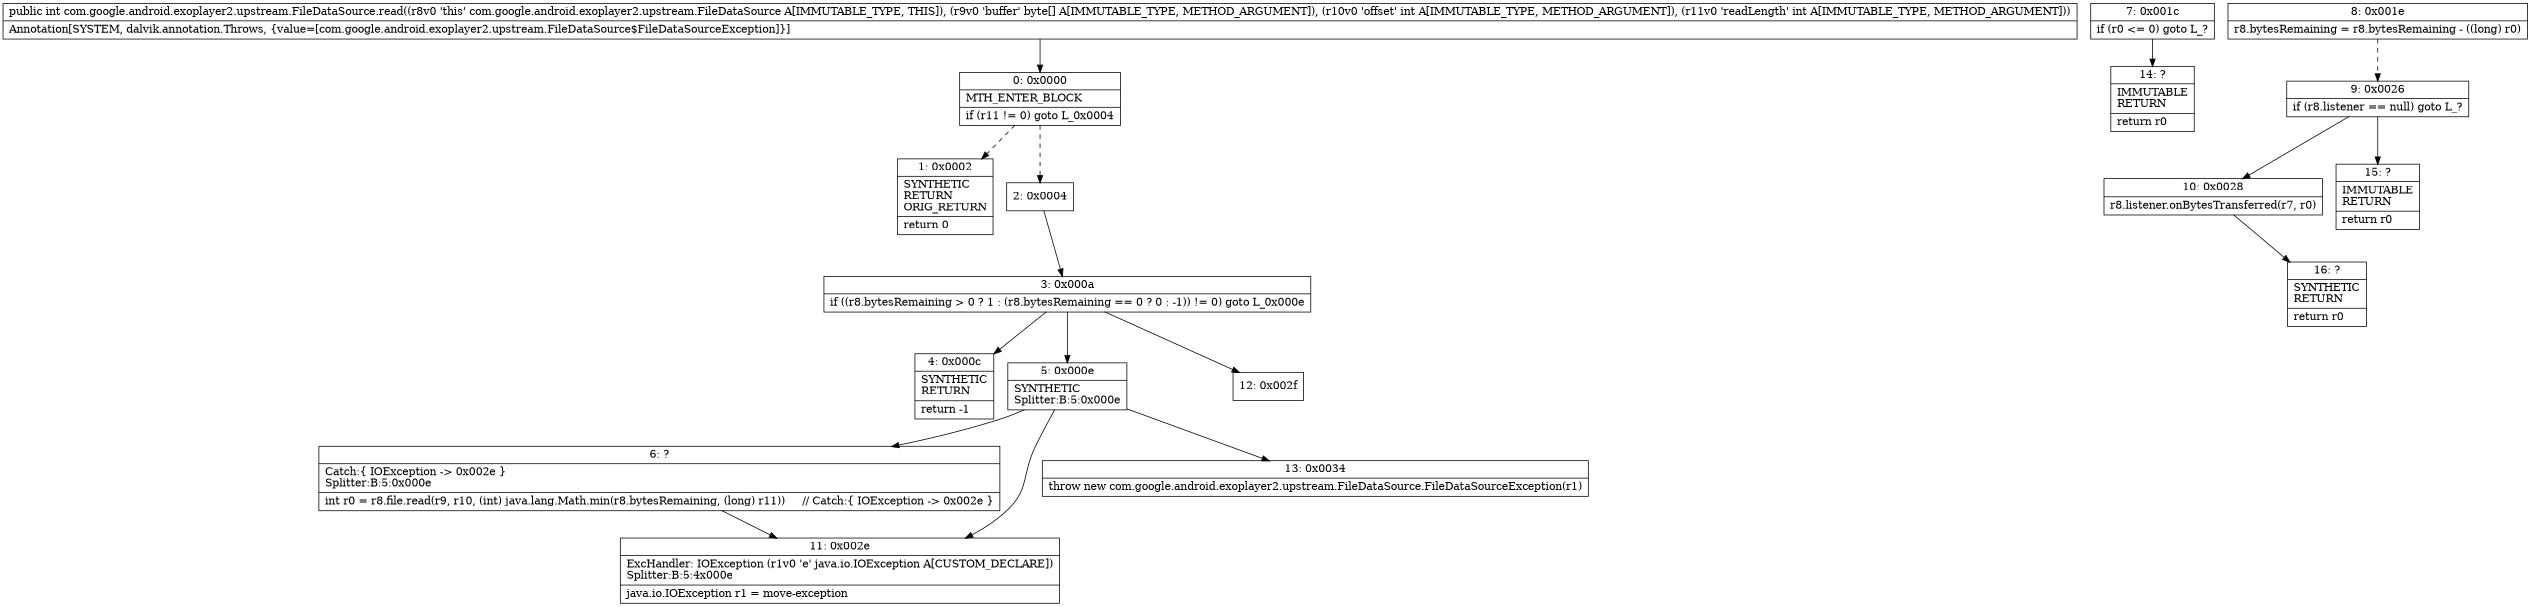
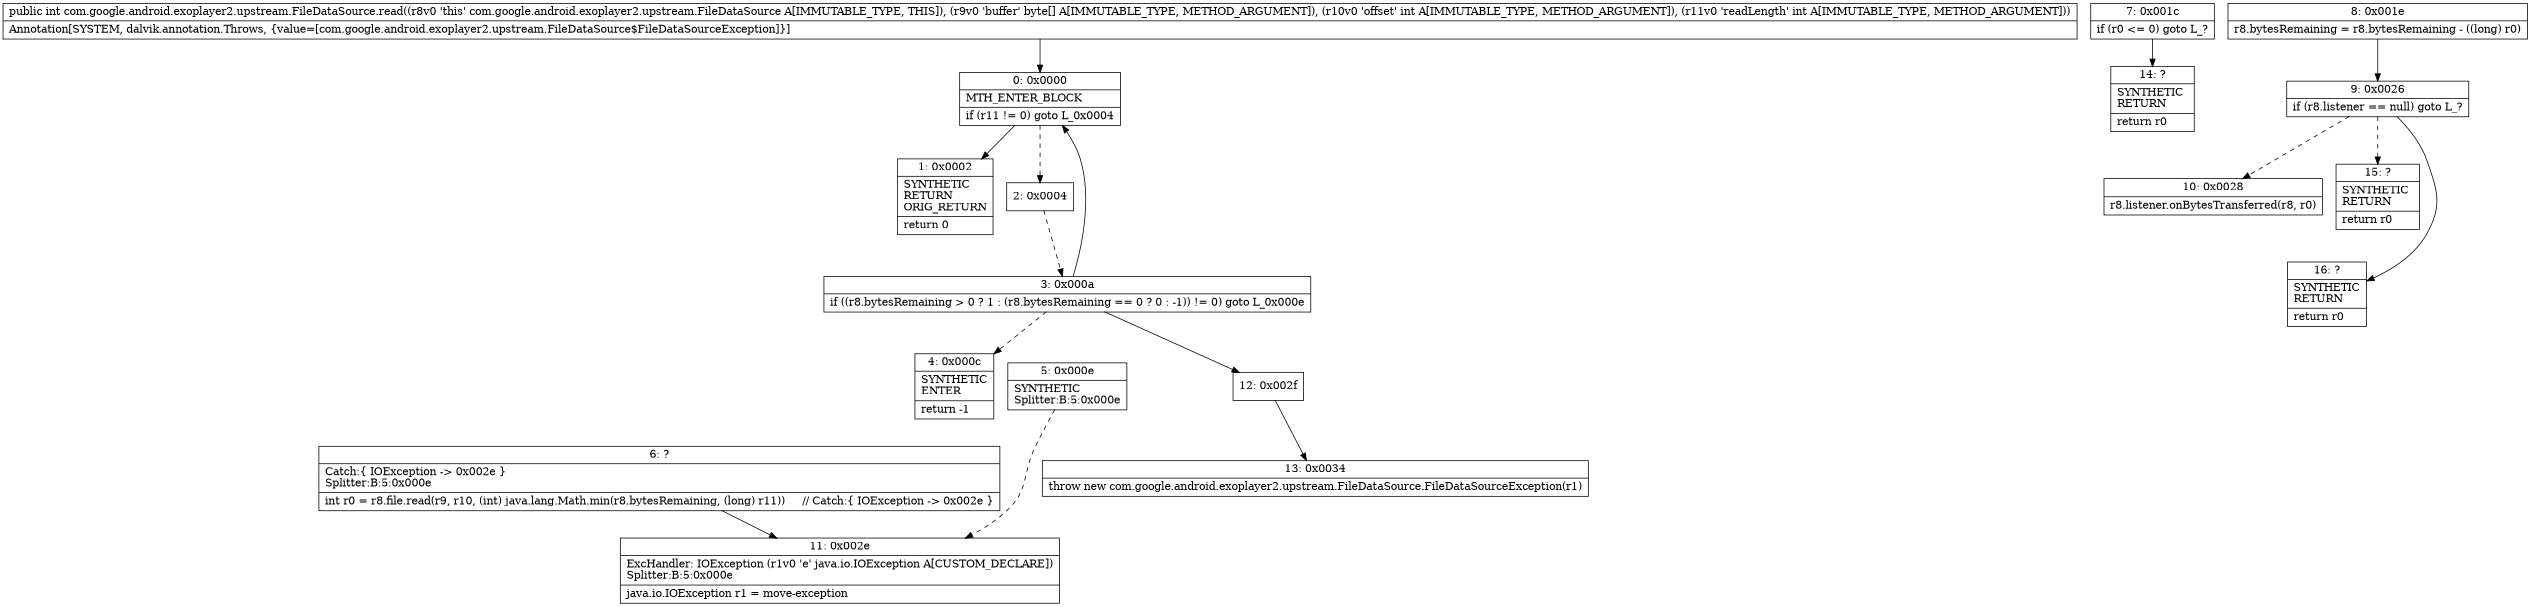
edge "8: 0x001e" -> "9: 0x0026": style dashed -> solid
node "14: ?": text "IMMUTABLE" -> "SYNTHETIC"
edge "9: 0x0026" -> "15: ?": style solid -> dashed
edge "0: 0x0000" -> "1: 0x0002": style dashed -> solid
edge "9: 0x0026" -> "10: 0x0028": style solid -> dashed
node "15: ?": text "IMMUTABLE" -> "SYNTHETIC"
node "10: 0x0028": text "r8.listener.onBytesTransferred(r7, r0)" -> "r8.listener.onBytesTransferred(r8, r0)"
edge "10: 0x0028" -> "16: ?": now "9: 0x0026" -> "16: ?"
edge "2: 0x0004" -> "3: 0x000a": style solid -> dashed
edge "3: 0x000a" -> "4: 0x000c": style solid -> dashed
edge "3: 0x000a" -> "5: 0x000e": now "3: 0x000a" -> "0: 0x0000"
node "4: 0x000c": text "RETURN" -> "ENTER"
edge "5: 0x000e" -> "6: ?": removed
edge "5: 0x000e" -> "13: 0x0034": now "12: 0x002f" -> "13: 0x0034"
edge "5: 0x000e" -> "11: 0x002e": style solid -> dashed
node "11: 0x002e": text "Splitter:B:5:4x000e" -> "Splitter:B:5:0x000e"
